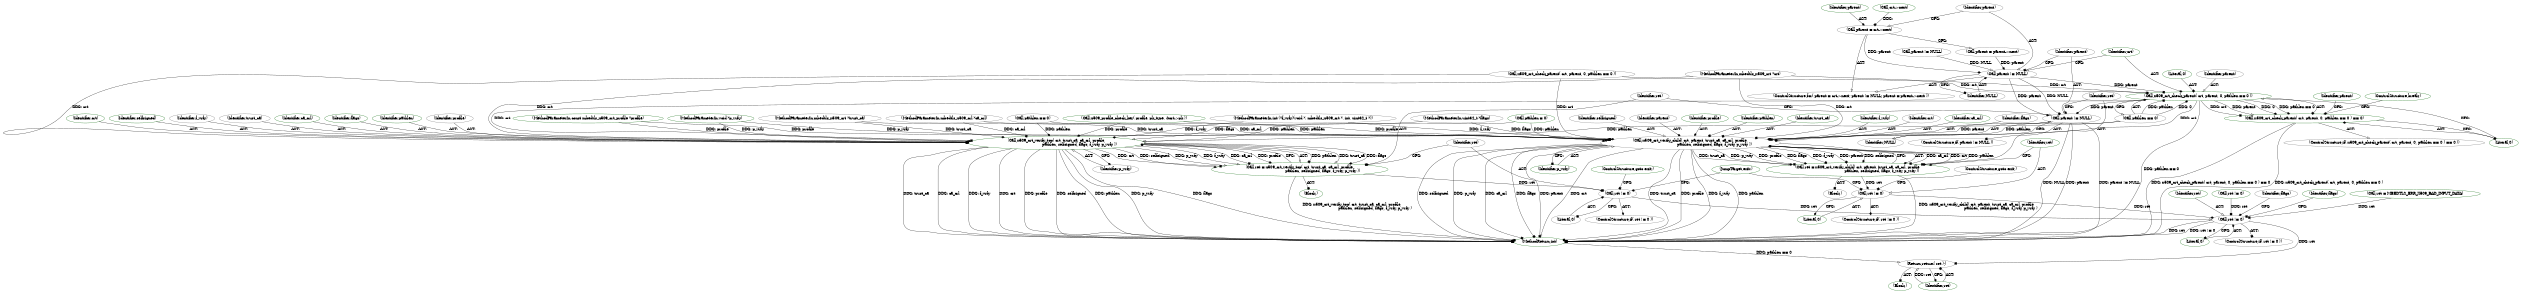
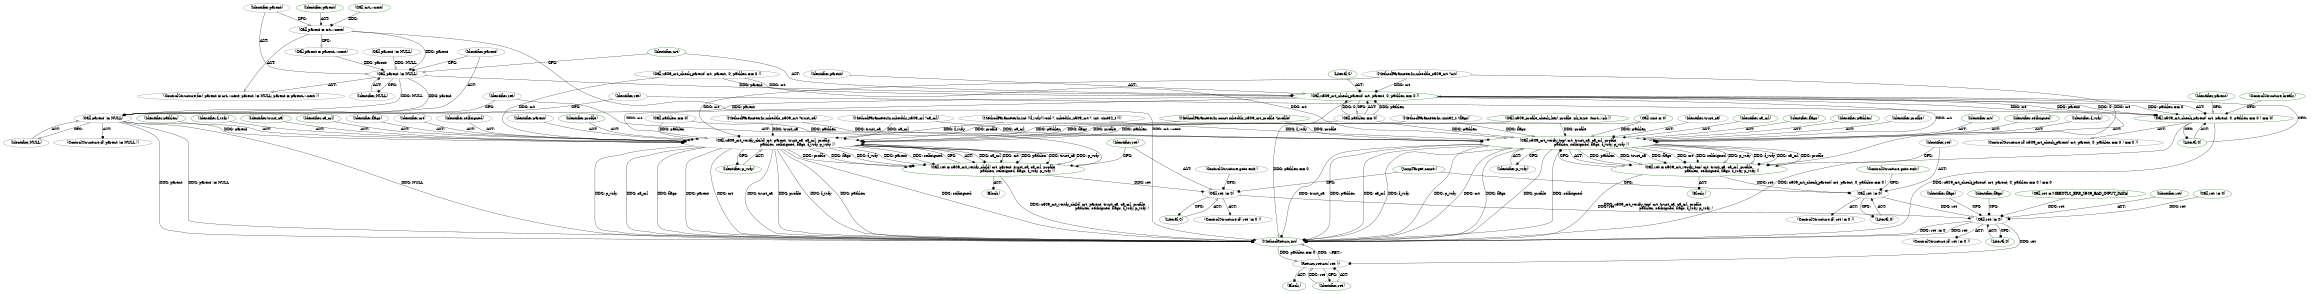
edge "(Call,parent = crt->next)" -> "(MethodReturn,int)": added, label "DDG: crt->next"
node "(MethodParameterIn,void *p_vrfy)": removed
node "(Call,pathlen = 0)": label "(Call,pathlen = 0)" -> "(Call,uint = 0)"
node "(JumpTarget,exit:)": label "(JumpTarget,exit:)" -> "(JumpTarget,const:)"
edge "(Return,return( ret );)" -> "(MethodReturn,int)": added, label "DDG: <RET>"
